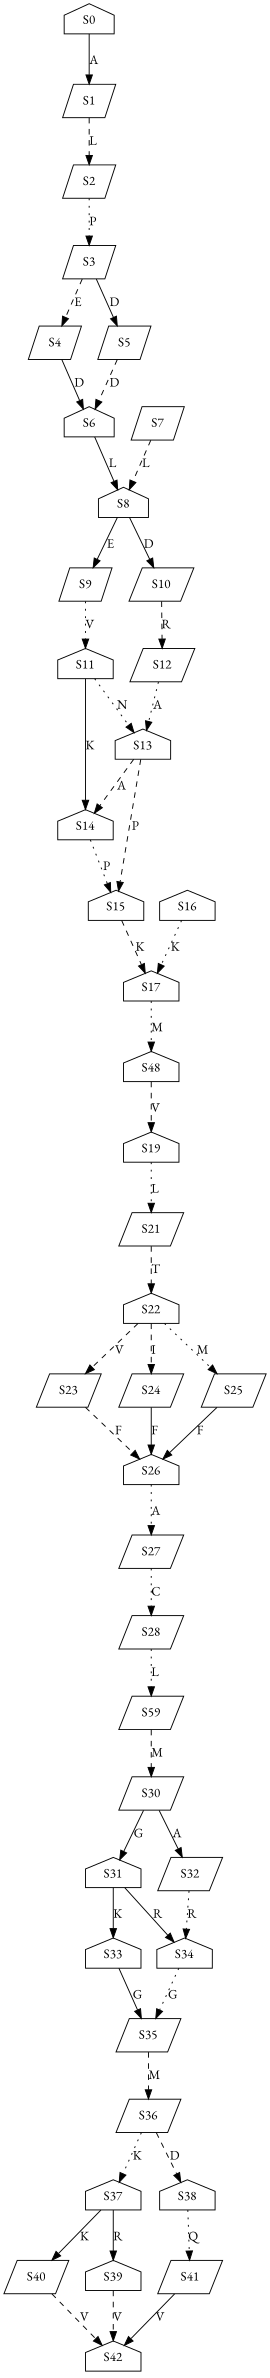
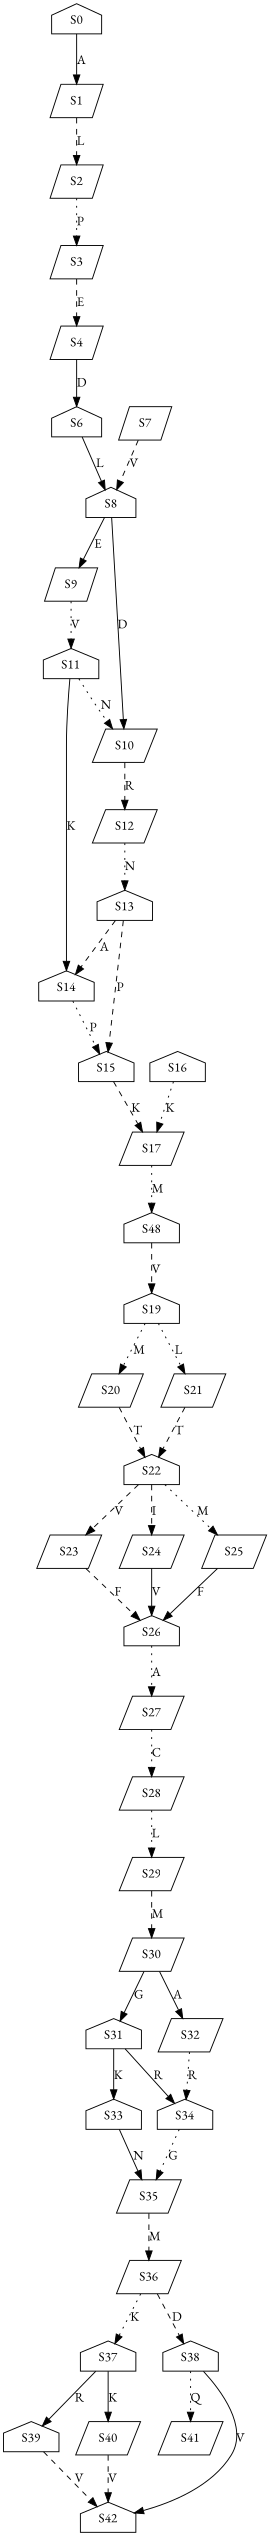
node "S5": removed
edge "S7" -> "S8": label "L" -> "V"
edge "S11" -> "S13": now "S11" -> "S10"
edge "S12" -> "S13": label "A" -> "N"
node "S17": shape house -> parallelogram
node "S20": added
edge "S24" -> "S26": label "F" -> "V"
node "S59": label "S59" -> "S29"
edge "S33" -> "S35": label "G" -> "N"
edge "S41" -> "S42": now "S38" -> "S42"
